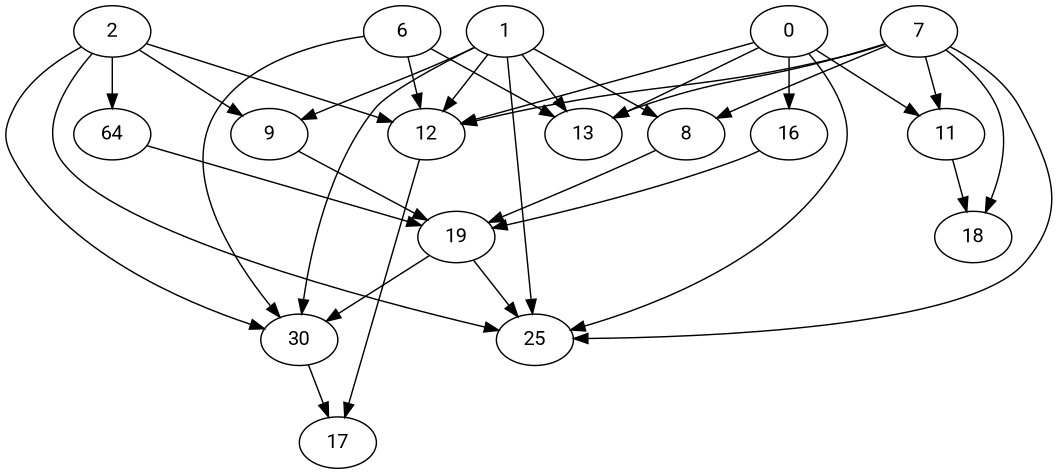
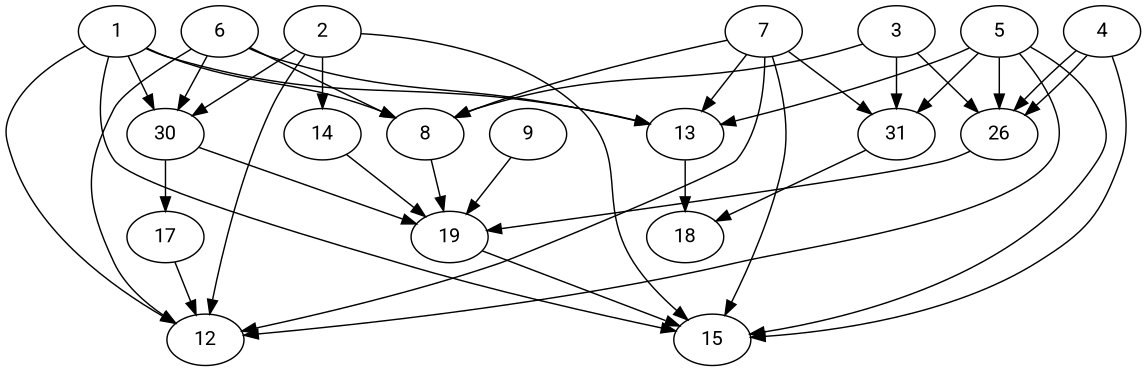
node "0": label "0" -> "5"
node "3": added
node "4": added
edge "2" -> "9": removed
edge "6" -> "8": added
edge "1" -> "9": removed
edge "7" -> "18": now "13" -> "18"
node "64": label "64" -> "14"
node "16": label "16" -> "26"
node "11": label "11" -> "31"
edge "12" -> "17": reversed
edge "19" -> "30": reversed
node "25": label "25" -> "15"
